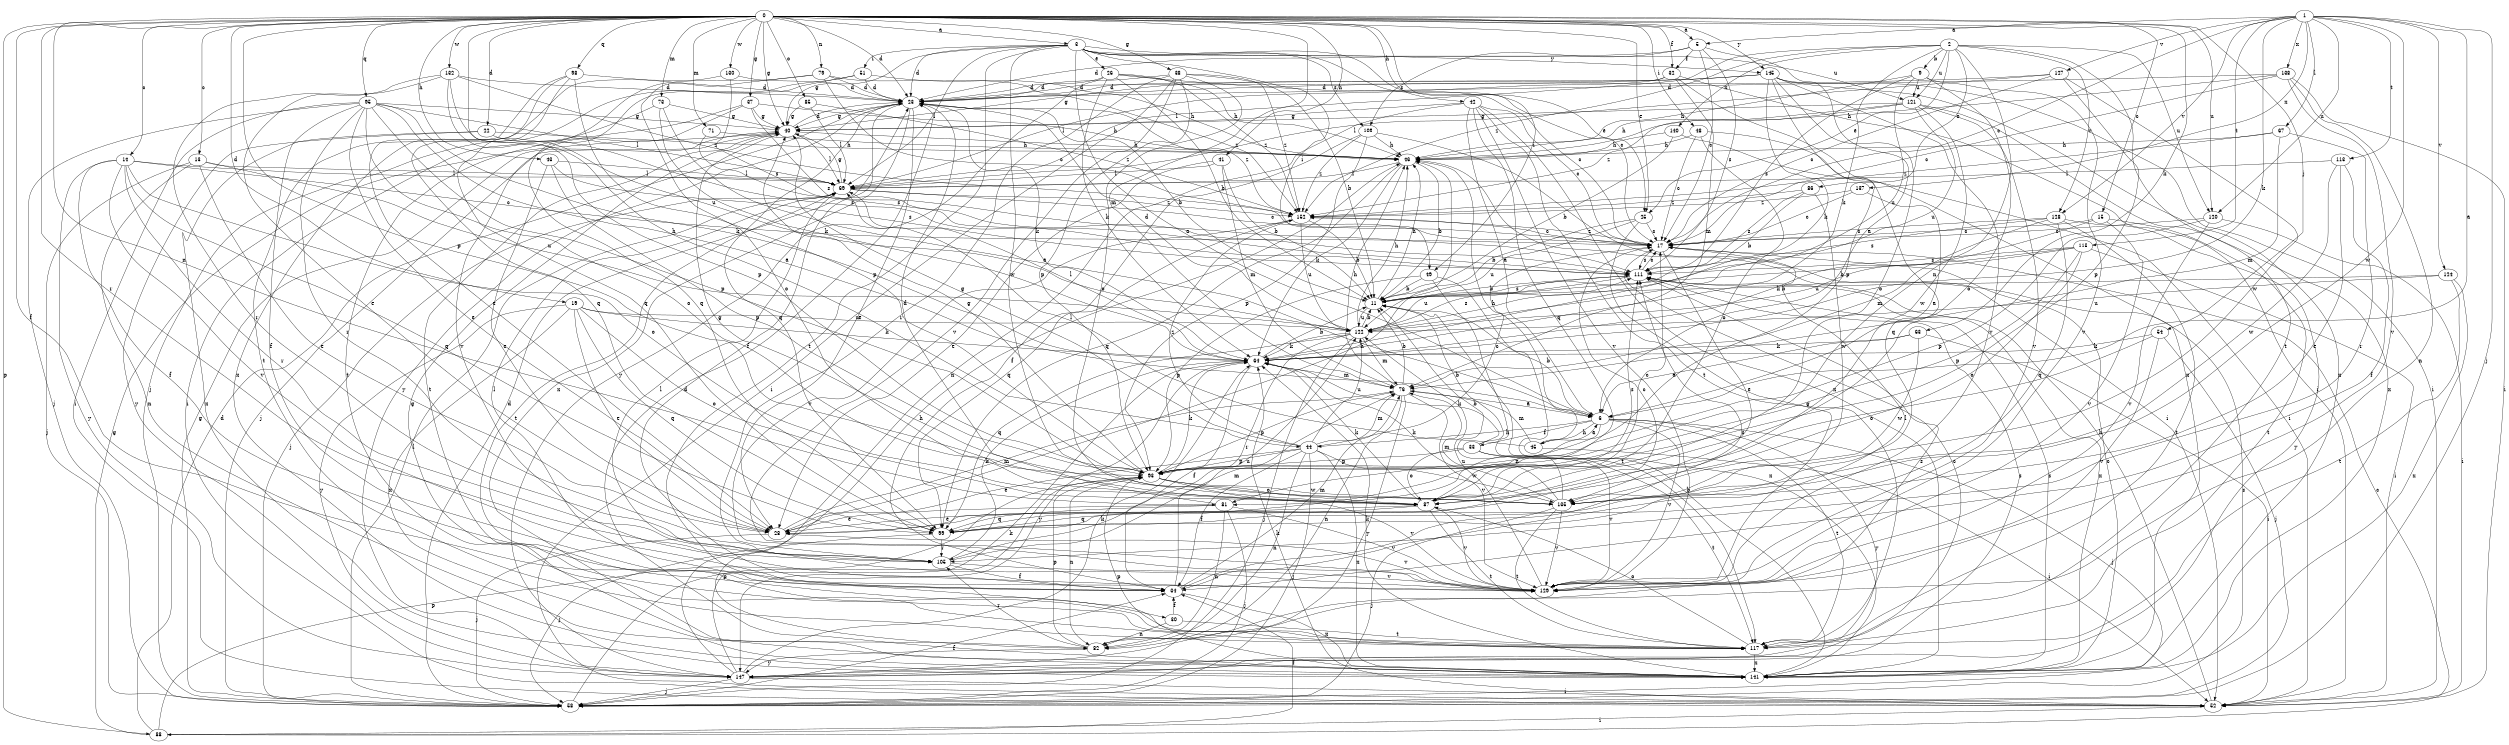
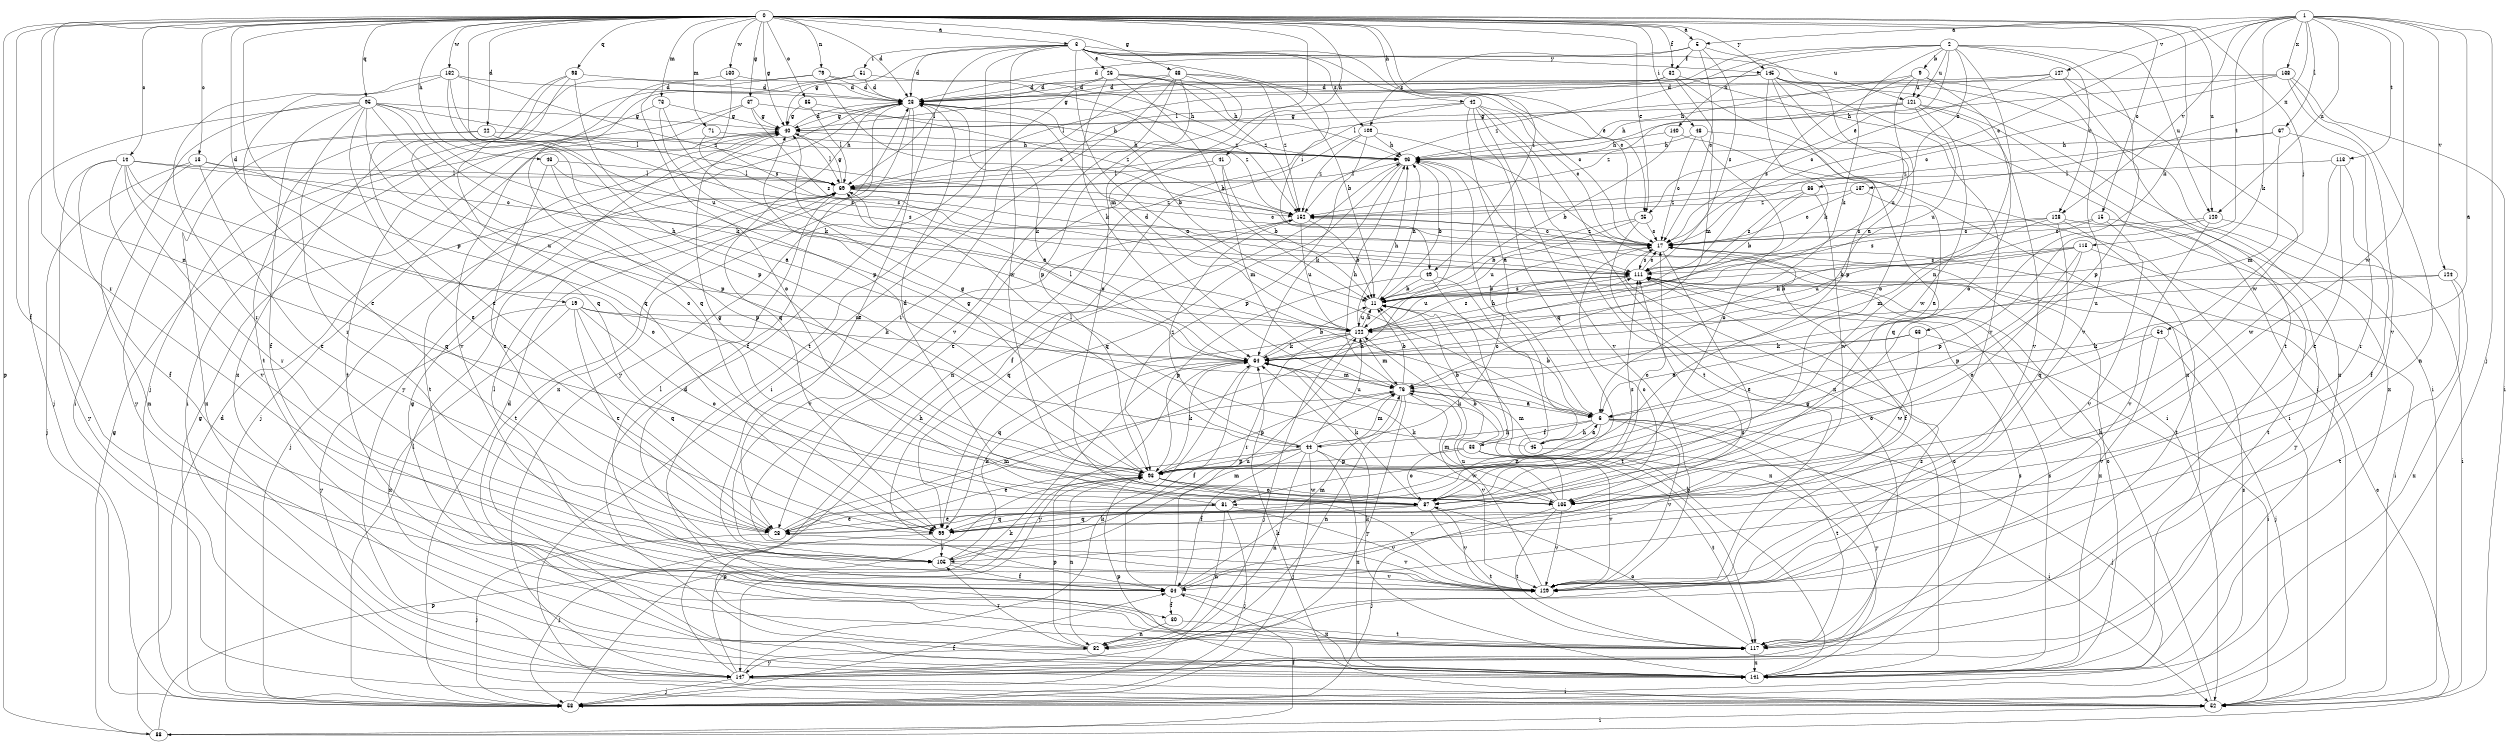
edge "17" -> "34": label "l" -> "f"
edge "30" -> "34": reversed
